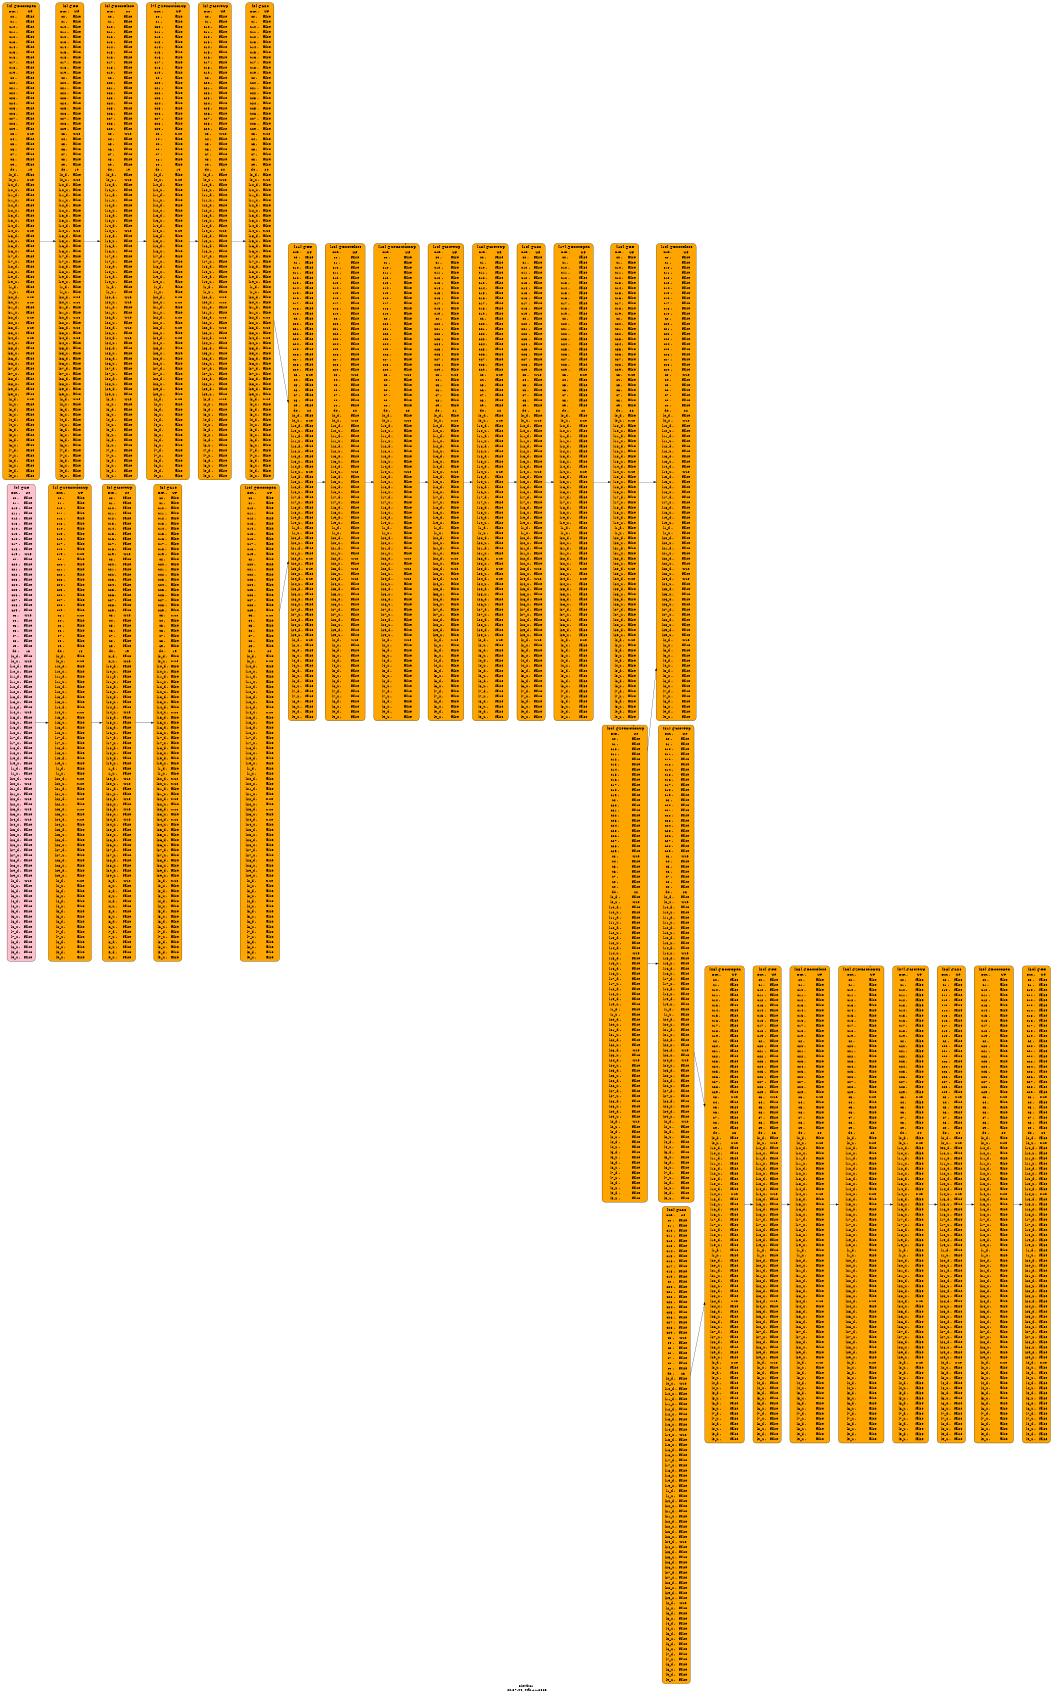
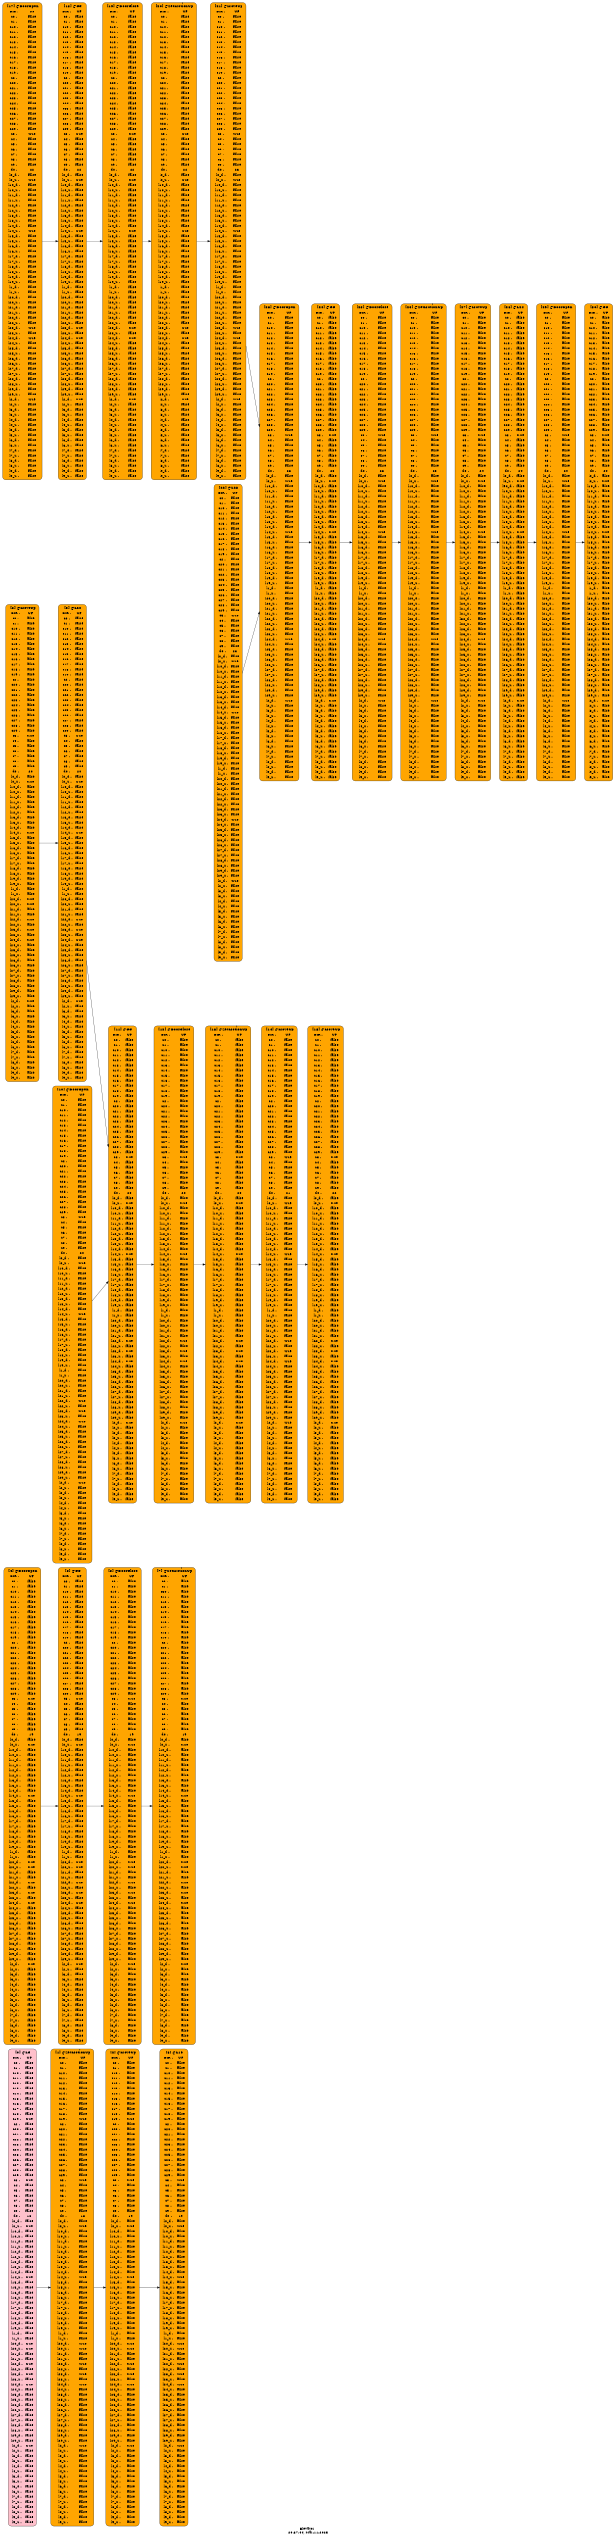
edge "[7] @SetMotionUp" -> "[8] @MoveUp": removed
node "[16] @L22": removed
node "[14] @MoveUp": text "l55_u :" -> "l25_u :"
edge "[20] @SetMotionUp" -> "[19] @DoorClose": reversed
